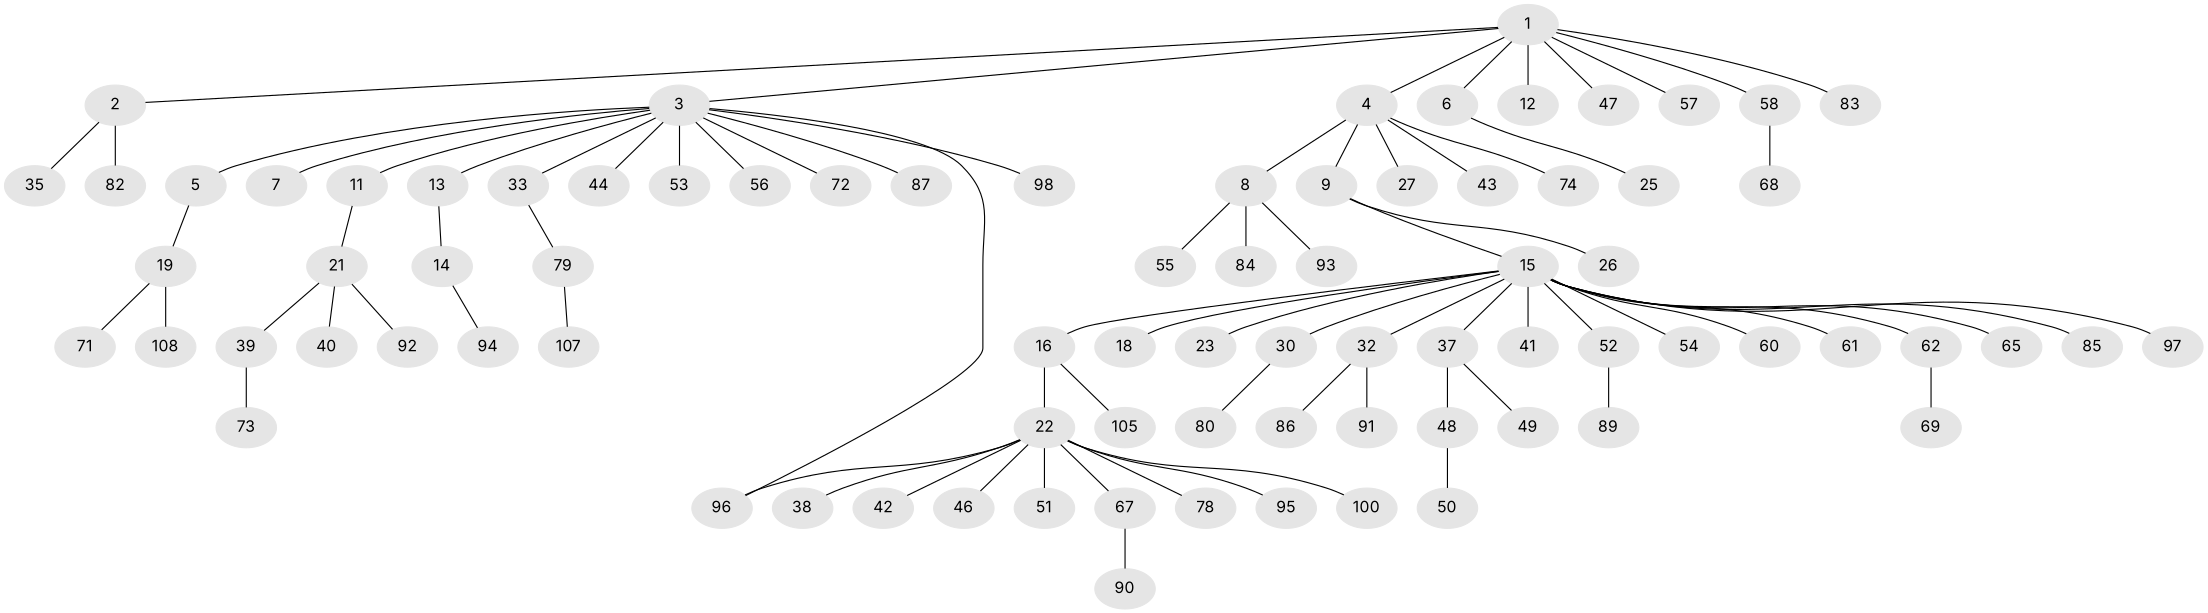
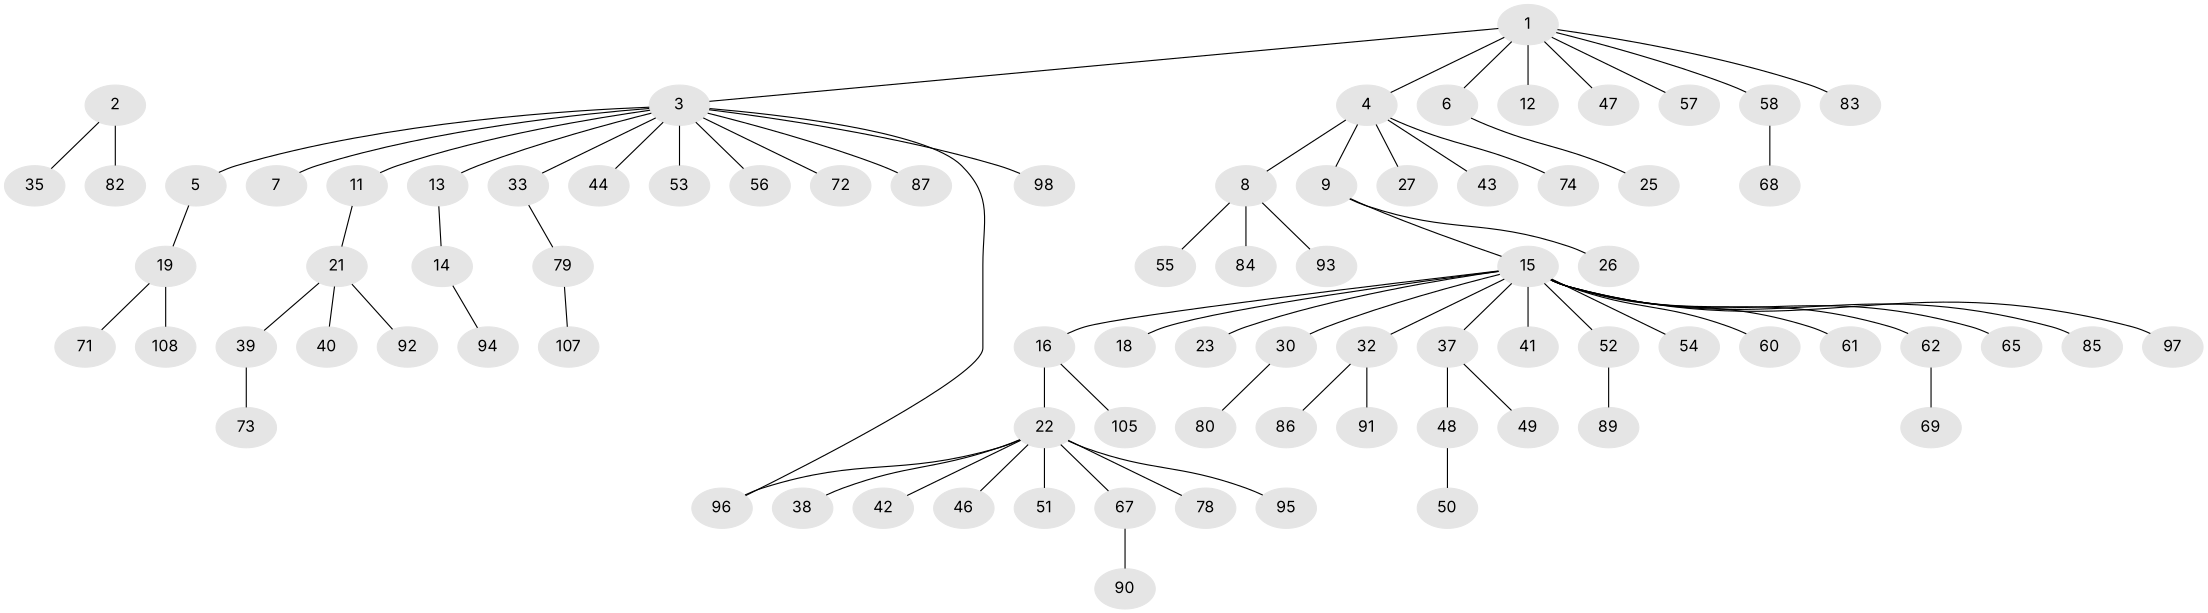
edge "1" -- "2": removed
node "100": removed
